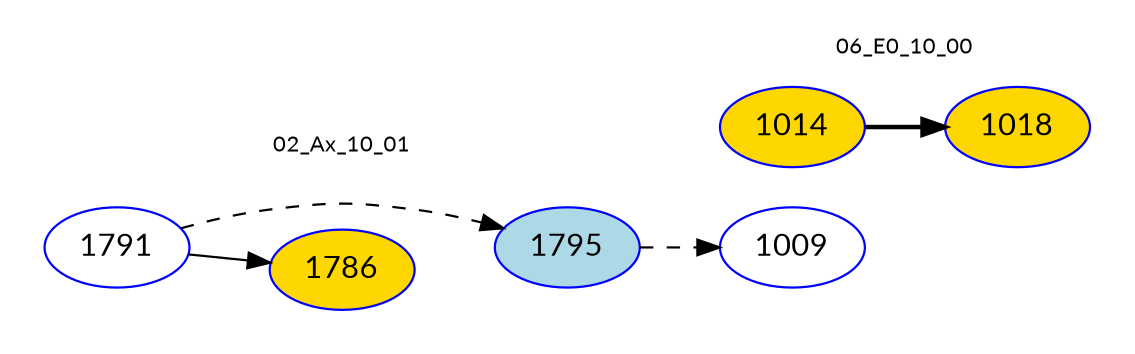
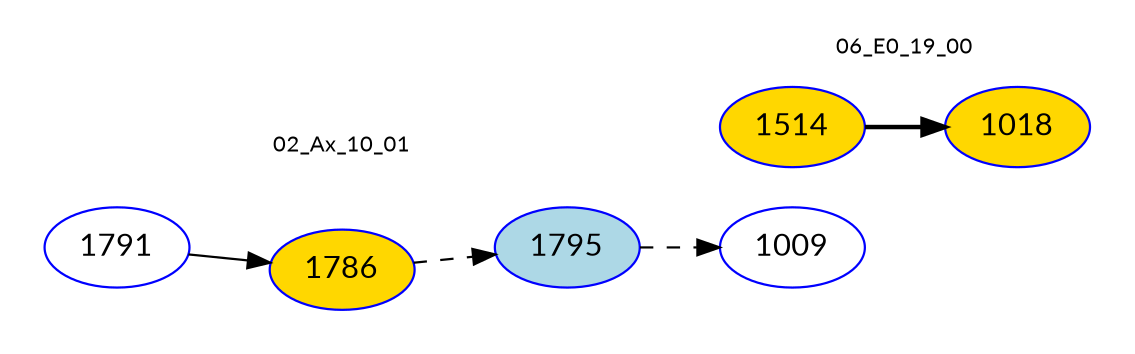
cluster "06_E0_10_00": label "06_E0_10_00" -> "06_E0_19_00"
node "1014": label "1014" -> "1514"
edge "1791" -> "1795": now "1786" -> "1795"
